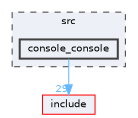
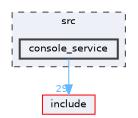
node "console_console": label "console_console" -> "console_service"
